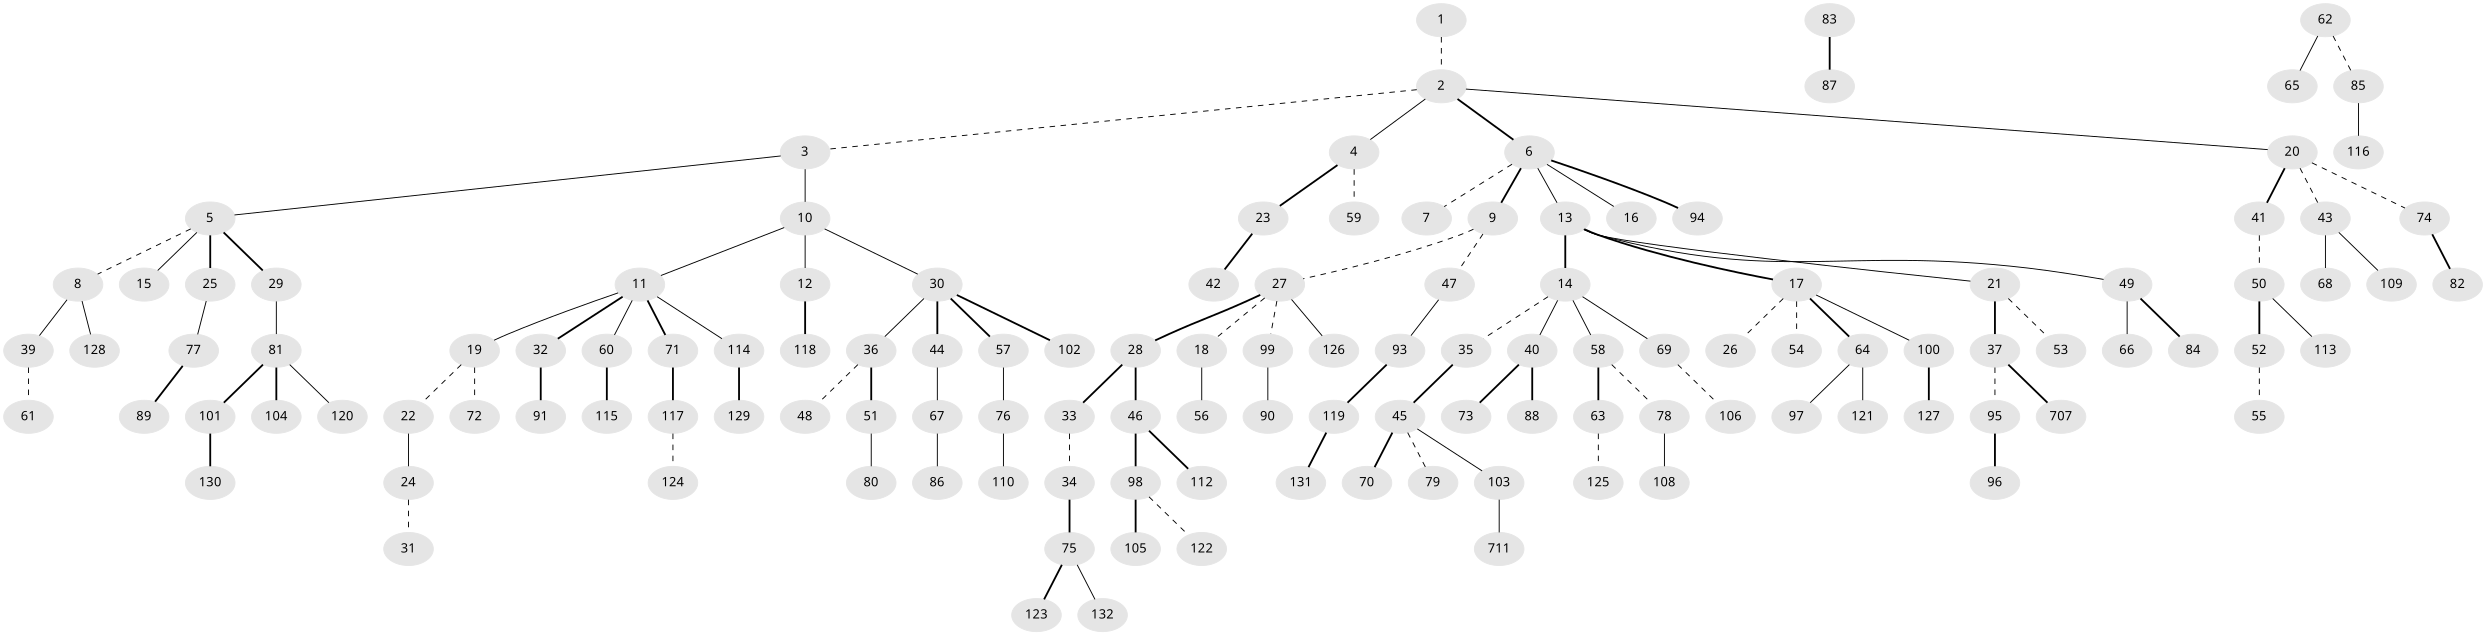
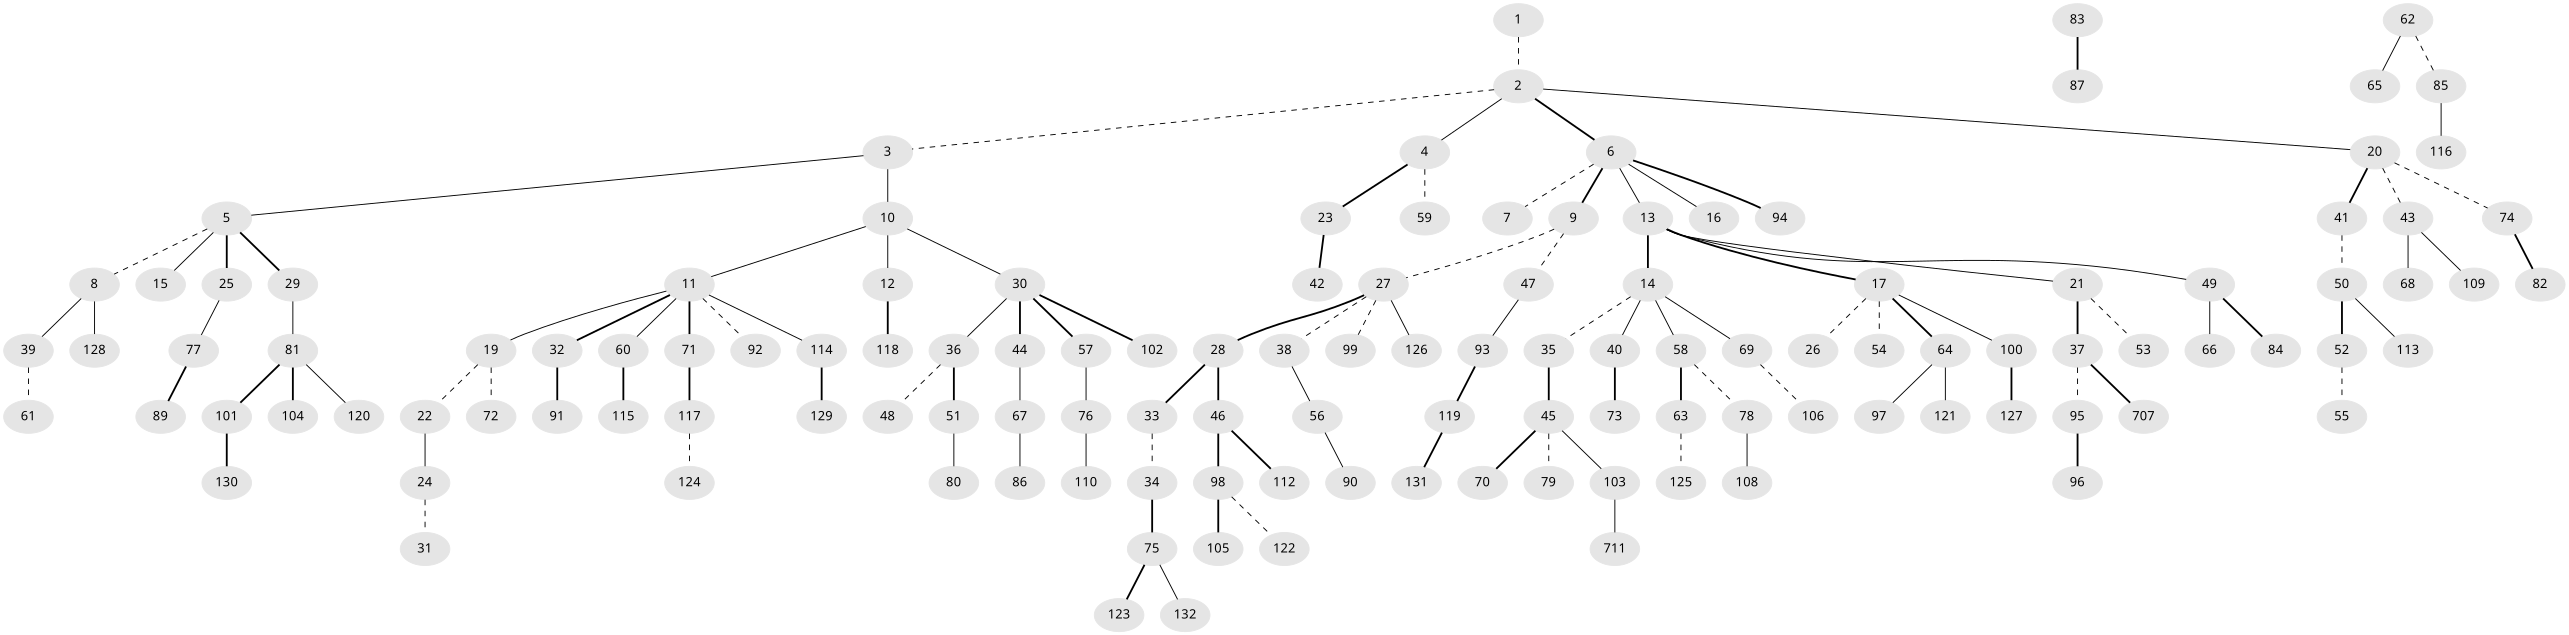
node "92": added
node "18": label "18" -> "38"
edge "99" -- "90": now "56" -- "90"
node "88": removed
